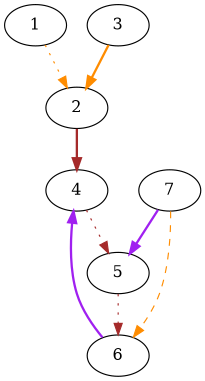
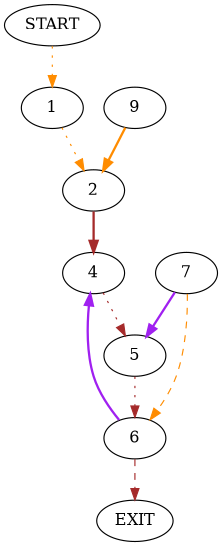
node "START": added
node "3": label "3" -> "9"
node "EXIT": added
